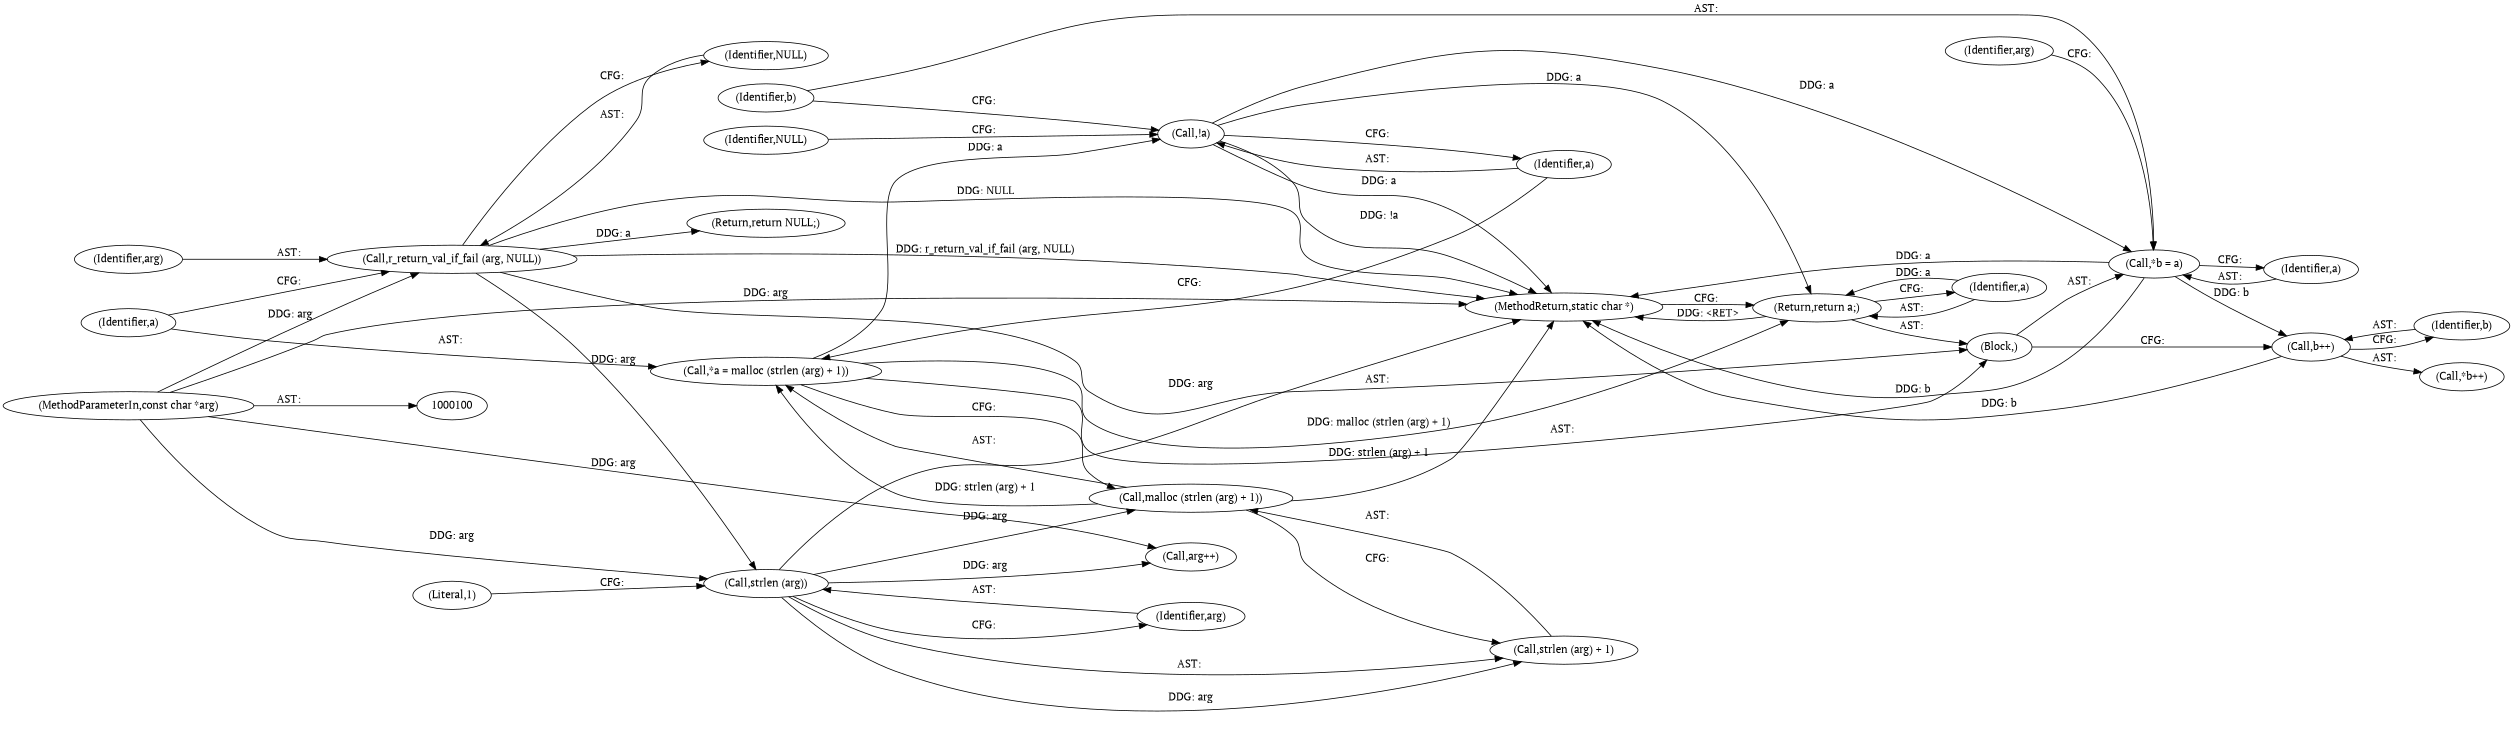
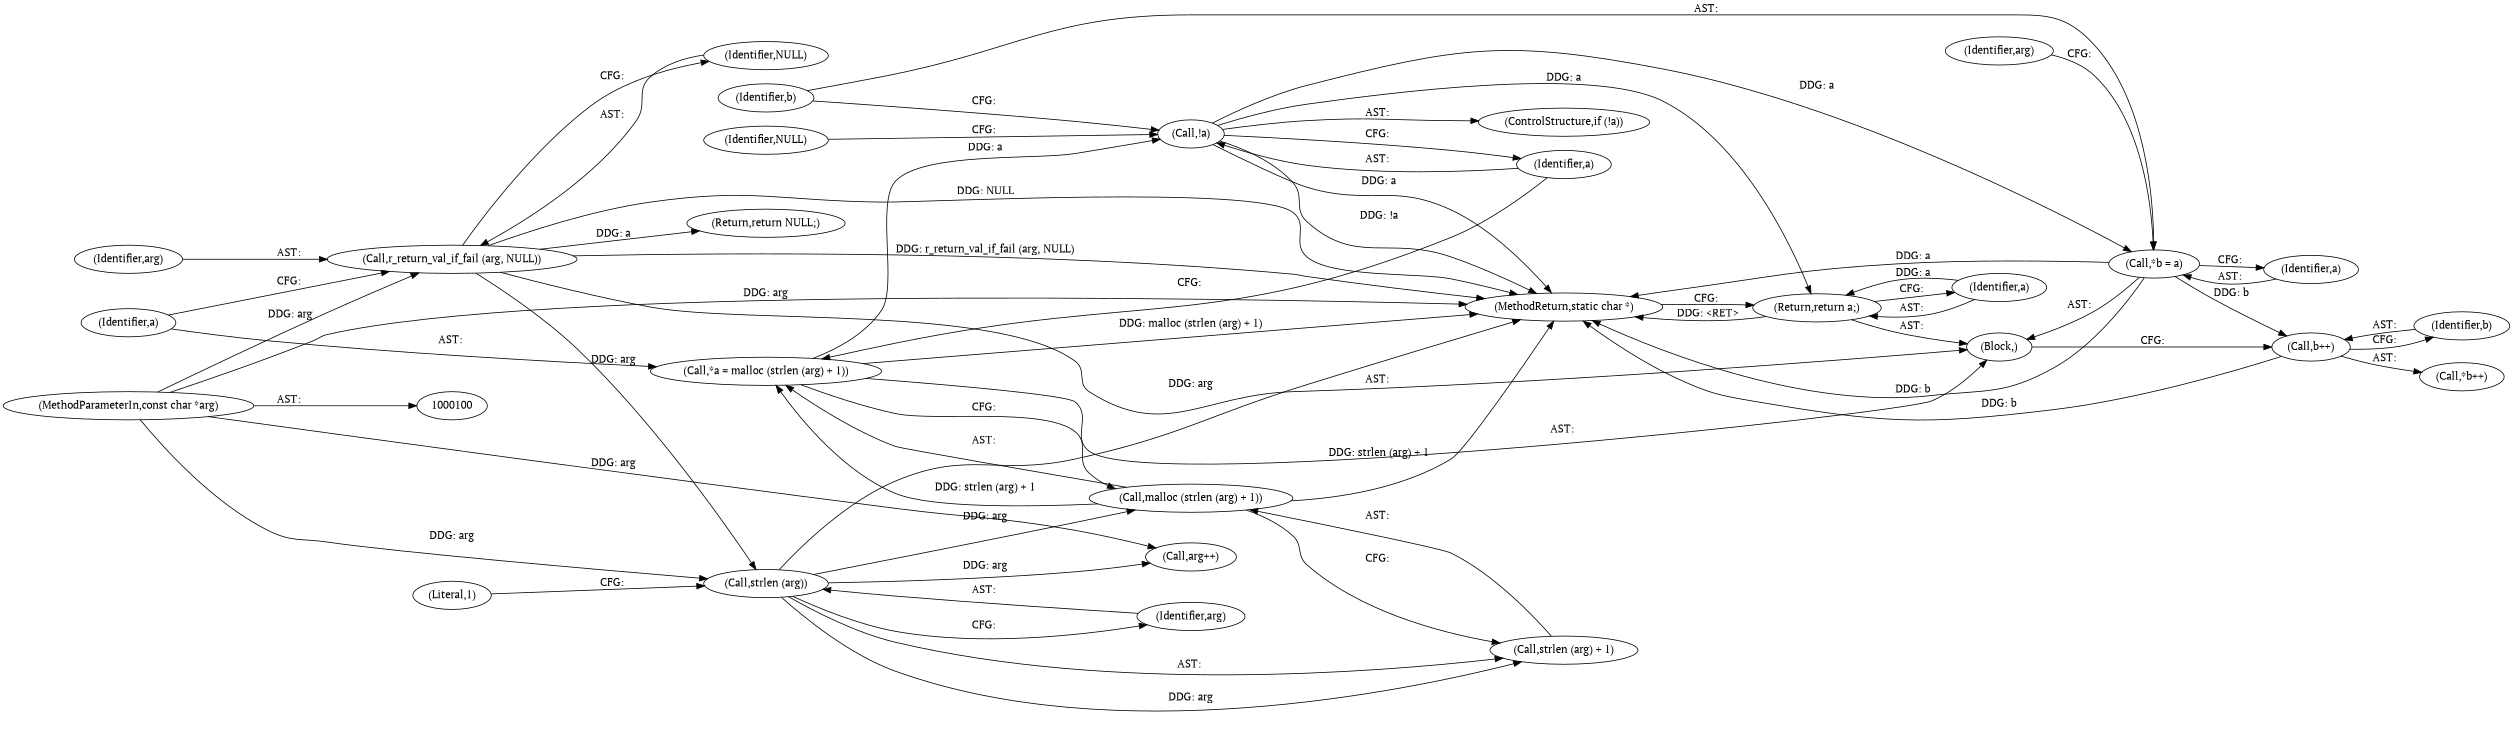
node "(ControlStructure,if (!a))": added
edge "(Block,)" -> "(Call,*b = a)": reversed
edge "(Call,*a = malloc (strlen (arg) + 1))" -> "(Return,return a;)": now "(Call,*a = malloc (strlen (arg) + 1))" -> "(MethodReturn,static char *)"
